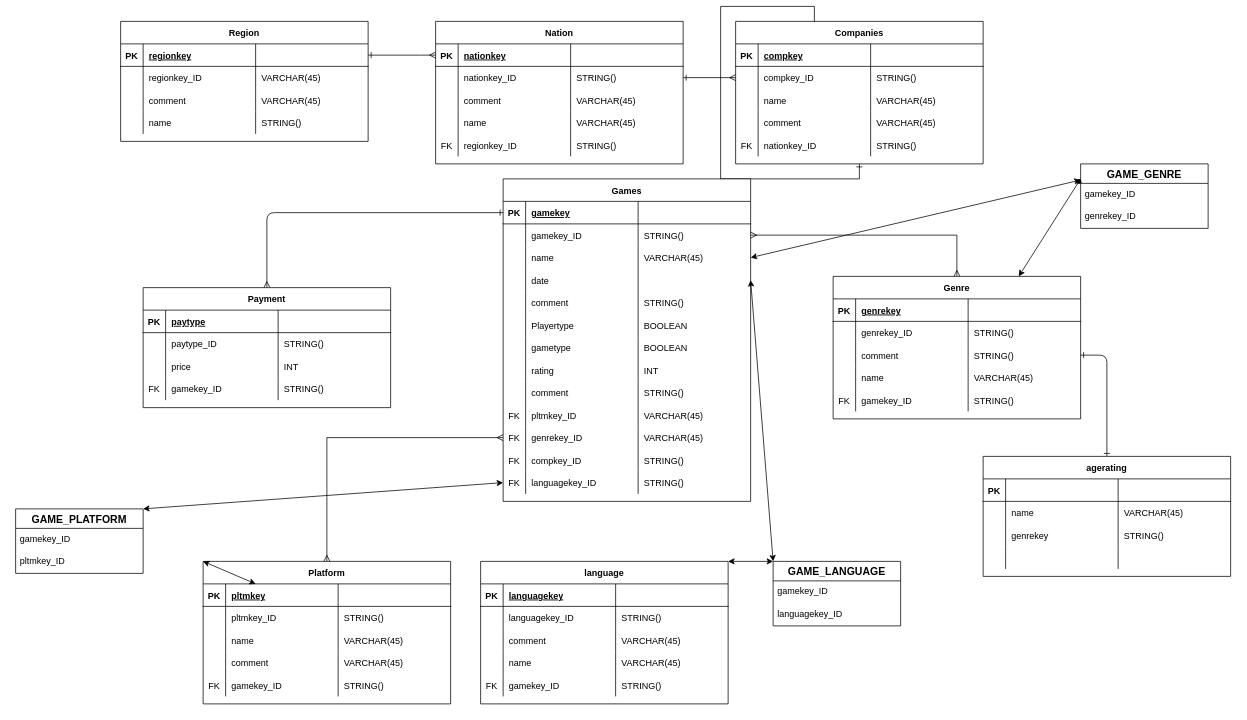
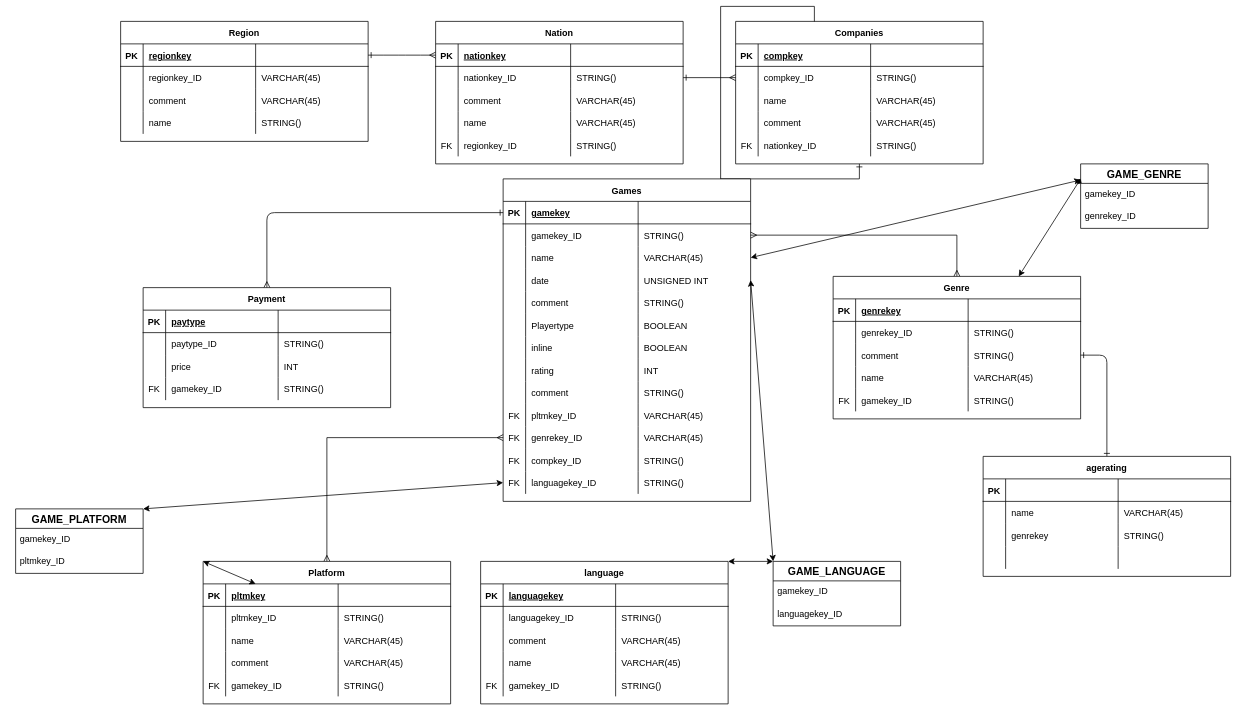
node "UNSIGNED INT": added
node "gametype": label "gametype" -> "inline"
